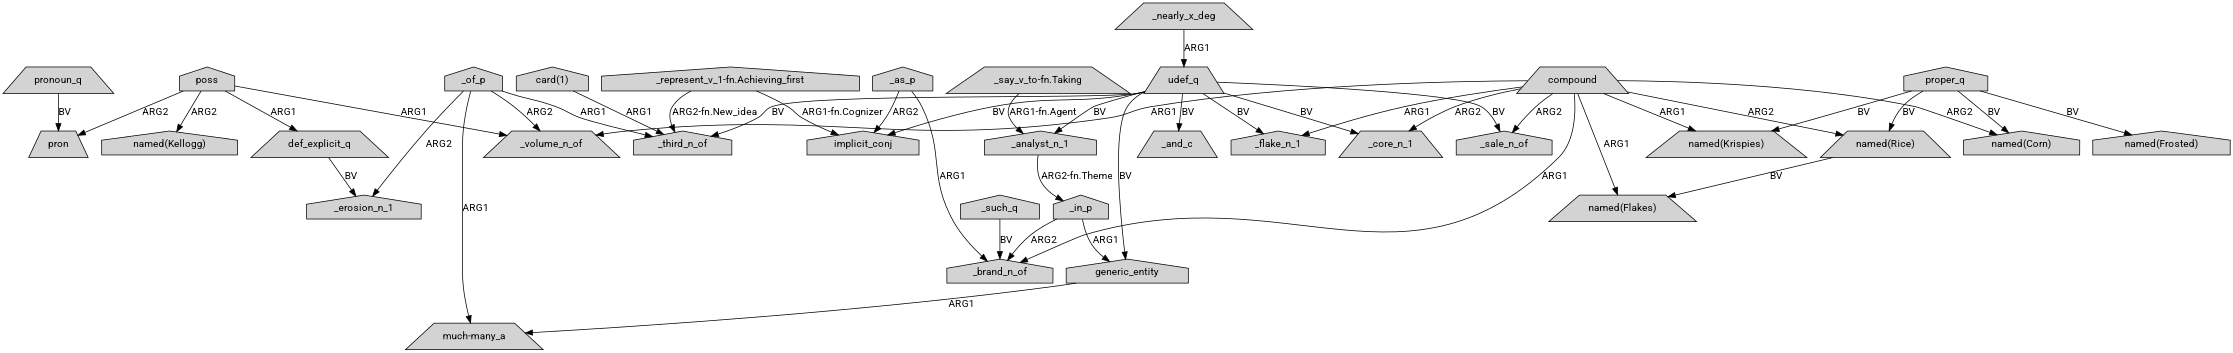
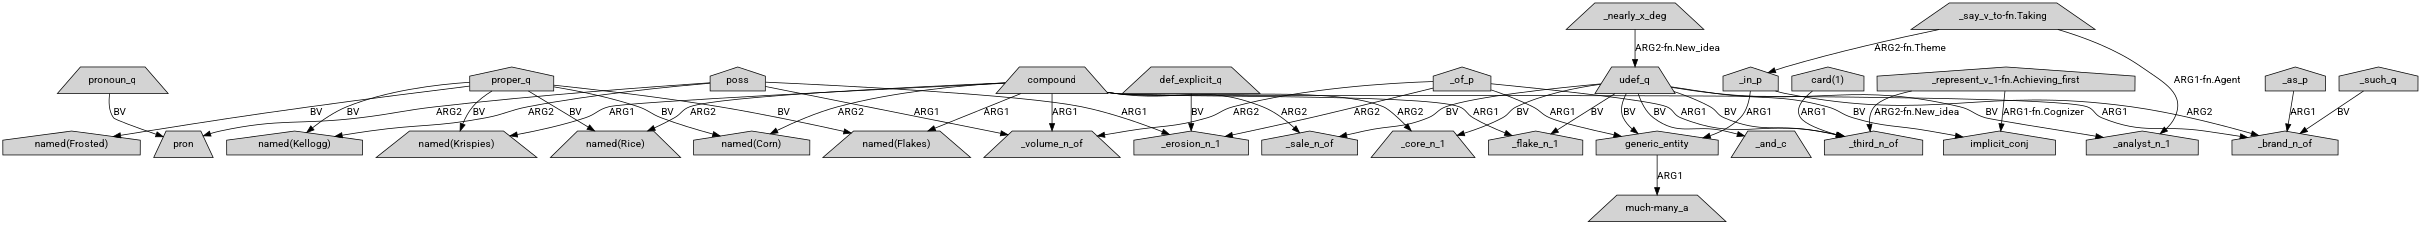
edge "_nearly_x_deg" -> "udef_q": label "ARG1" -> "ARG2-fn.New_idea"
edge "proper_q" -> "named(Kellogg)": added, label "BV"
edge "poss" -> "def_explicit_q": now "poss" -> "_erosion_n_1"
edge "_as_p" -> "implicit_conj": removed, label "ARG2"
edge "named(Rice)" -> "named(Flakes)": now "proper_q" -> "named(Flakes)"
edge "_analyst_n_1" -> "_in_p": now "_say_v_to-fn.Taking" -> "_in_p"
edge "_of_p" -> "much-many_a": now "_of_p" -> "generic_entity"
